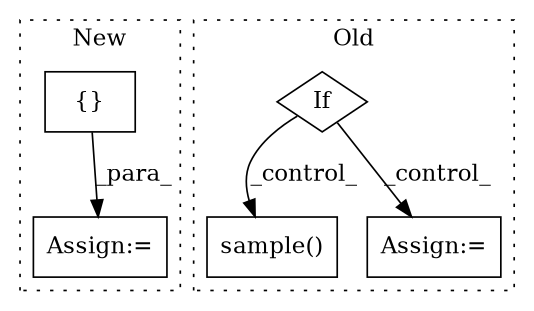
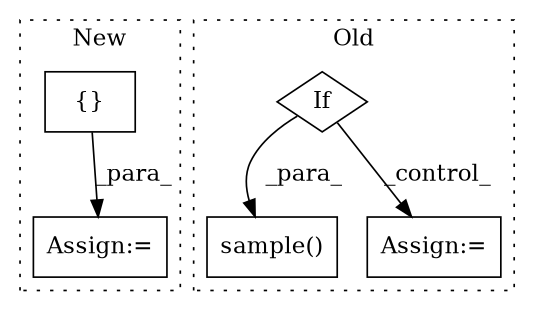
edge "If" -> "sample()": label "_control_" -> "_para_"
